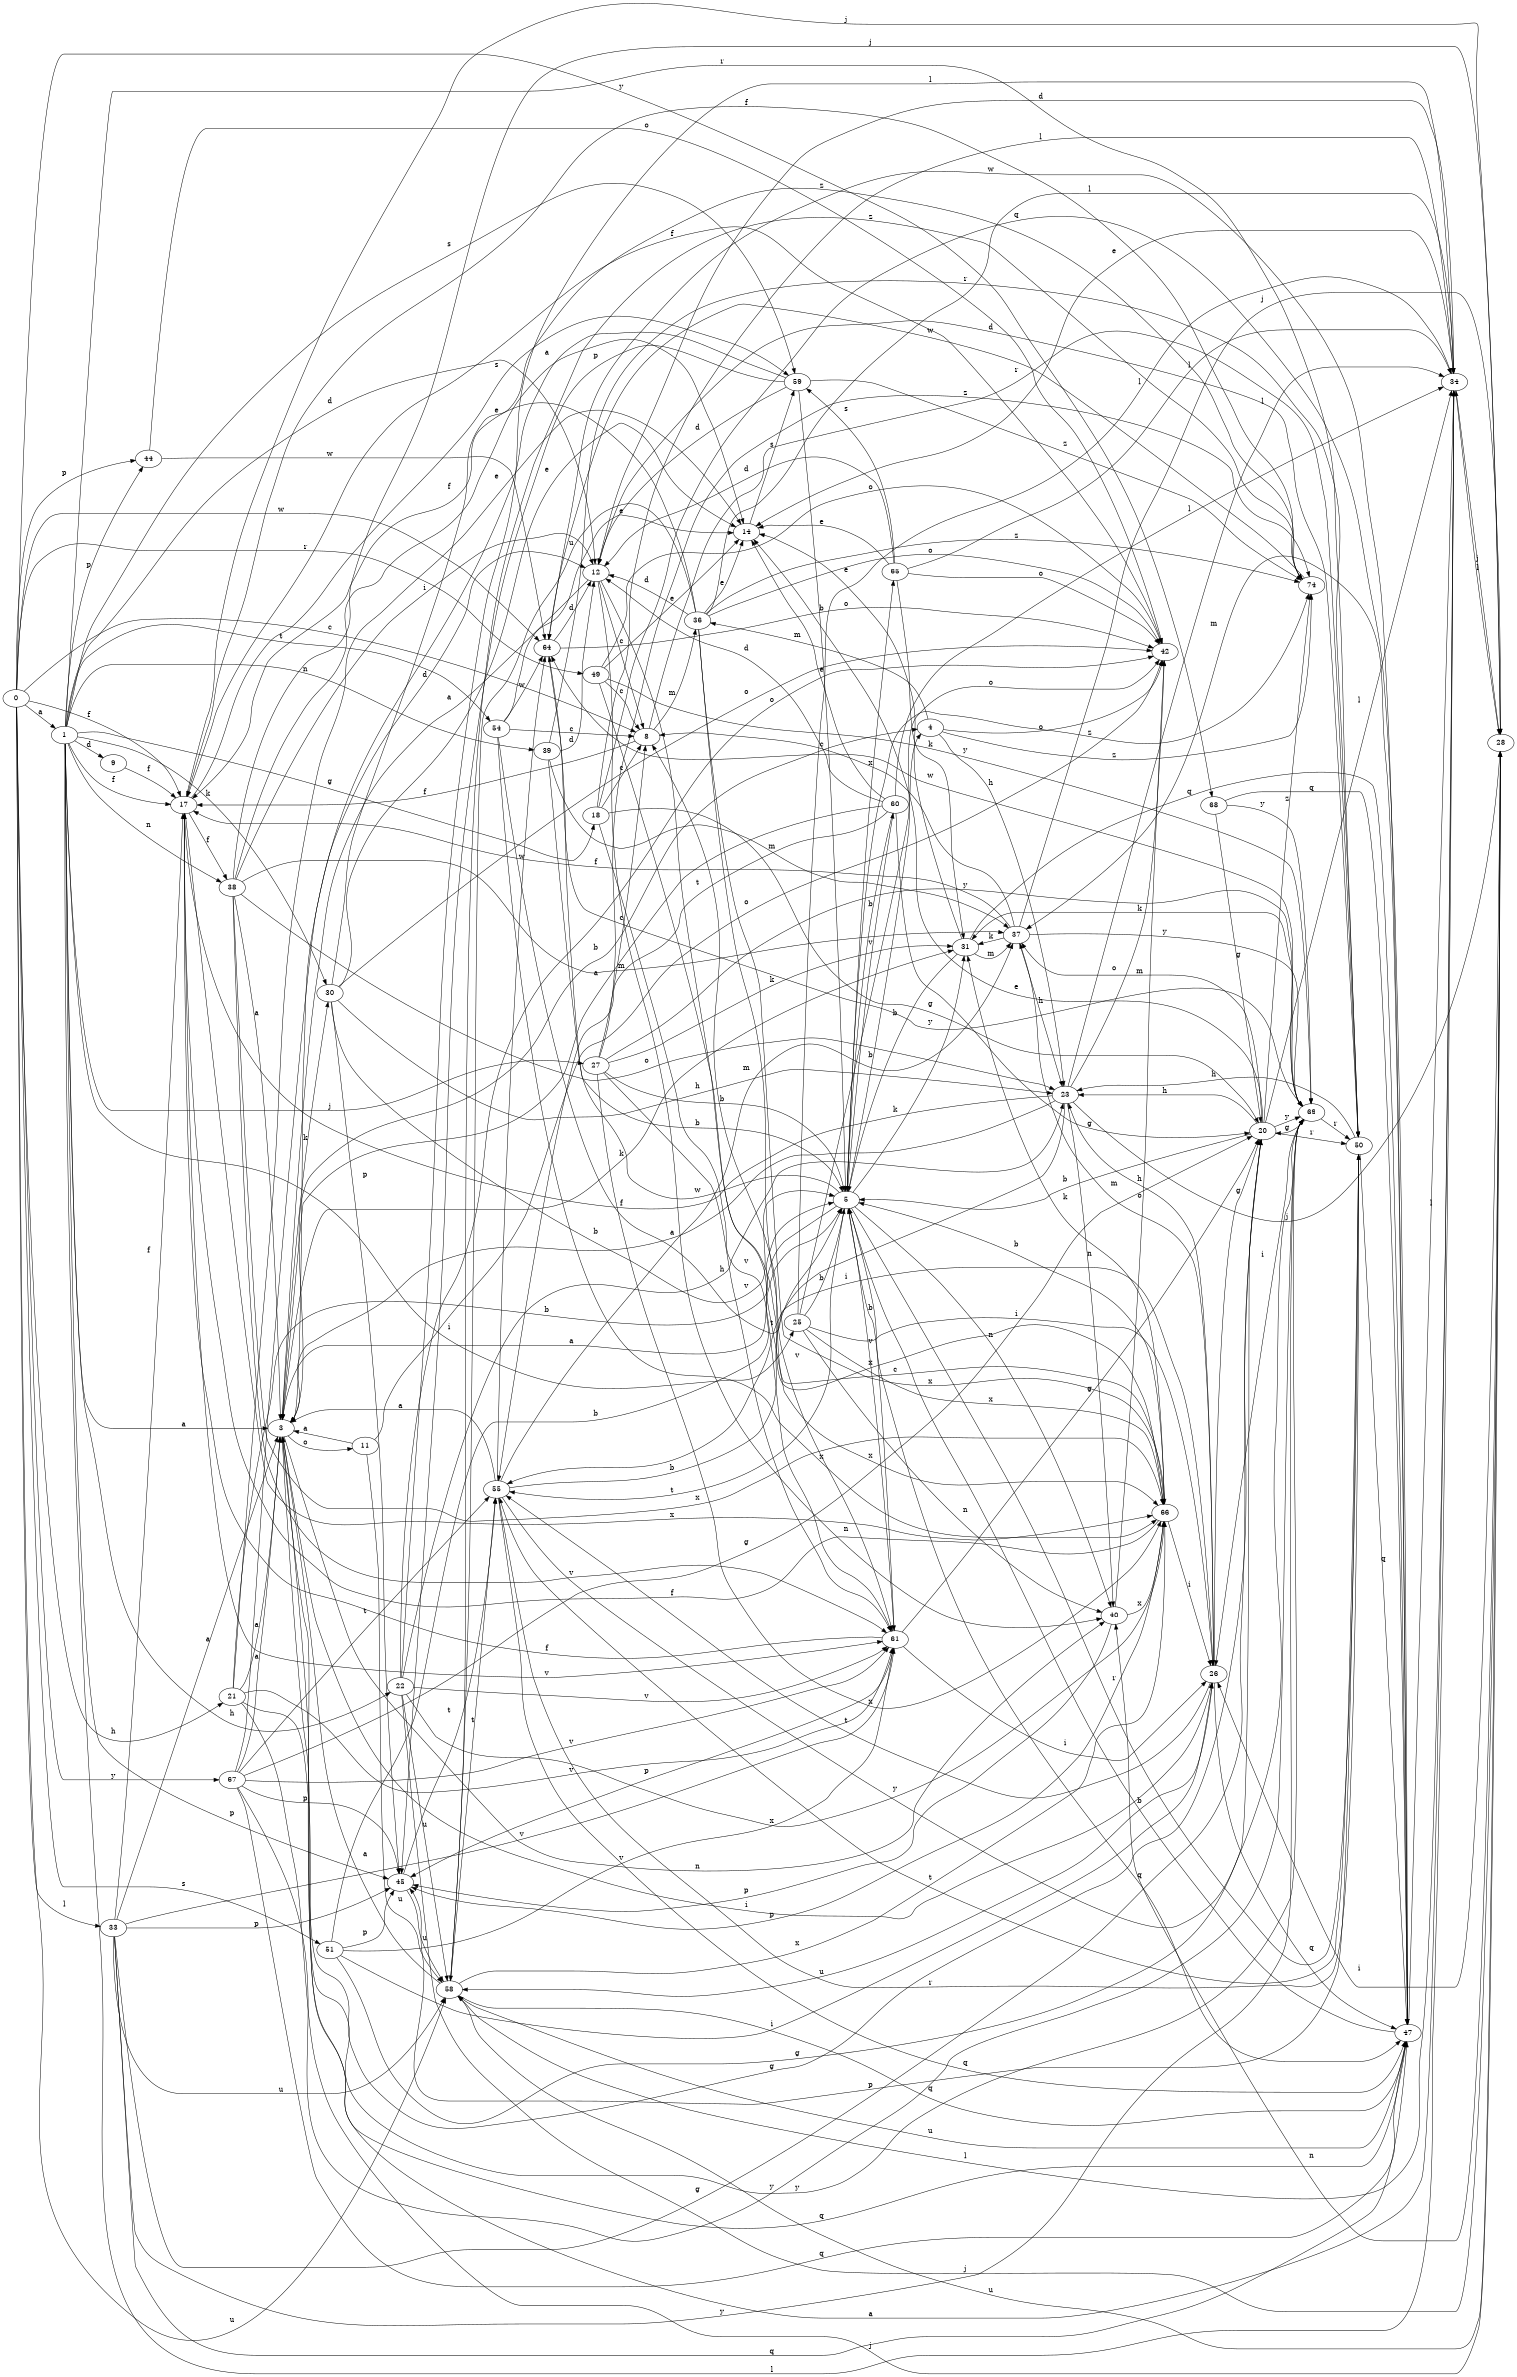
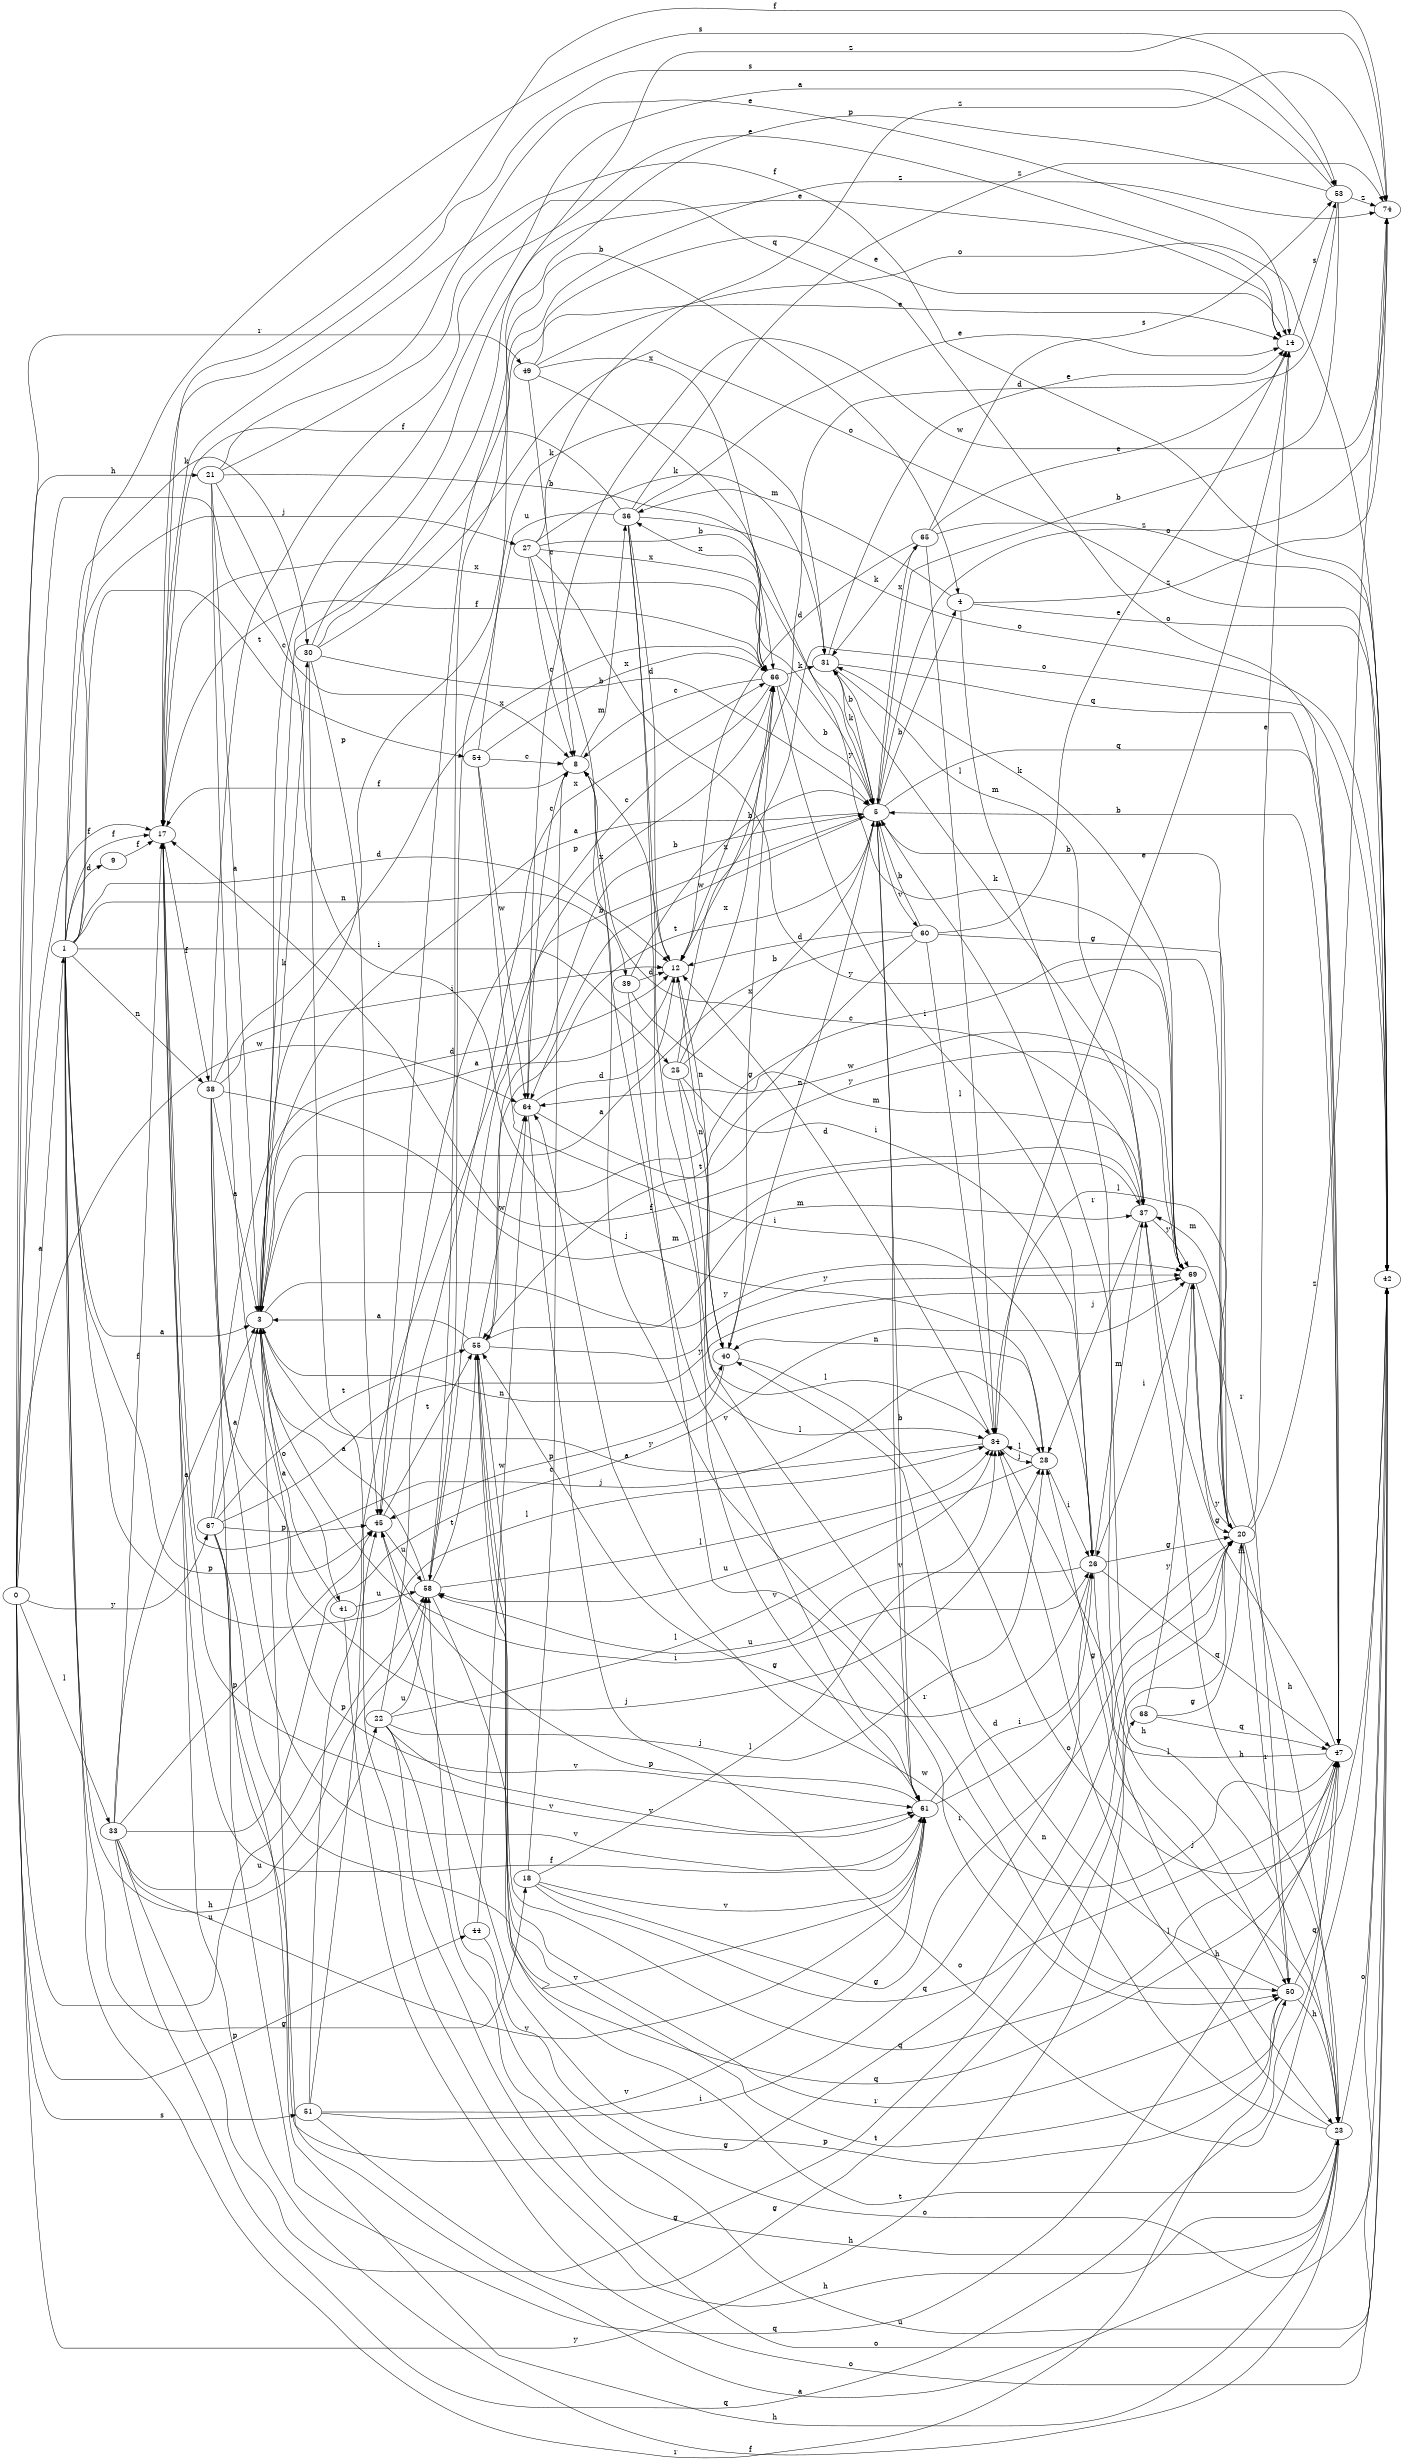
node "59": label "59" -> "53"
edge "1" -> "44": removed, label "p"
edge "64" -> "8": added, label "c"
edge "38" -> "23": label "o" -> "h"
edge "36" -> "66": reversed
node "11": label "11" -> "41"
edge "26" -> "55": label "t" -> "g"
edge "47" -> "58": now "42" -> "58"
